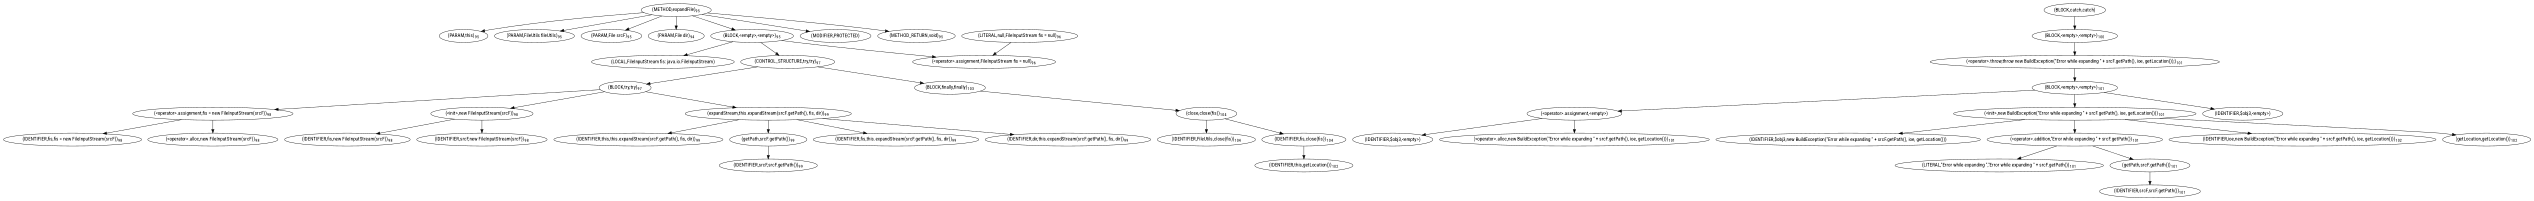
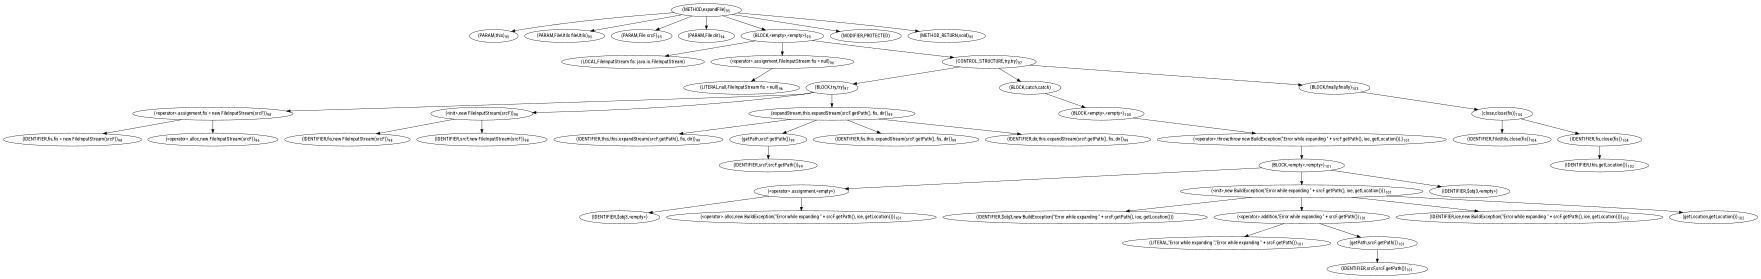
edge "(LITERAL,null,FileInputStream fis = null)" -> "(<operator>.assignment,FileInputStream fis = null)": reversed
edge "(CONTROL_STRUCTURE,try,try)" -> "(BLOCK,catch,catch)": added
node "(<operator>.alloc,new FileInputStream(srcF))": text "98" -> "96"
